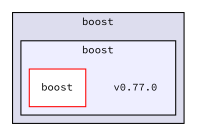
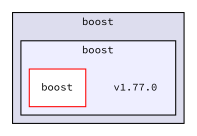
node "v0.77.0": label "v0.77.0" -> "v1.77.0"
